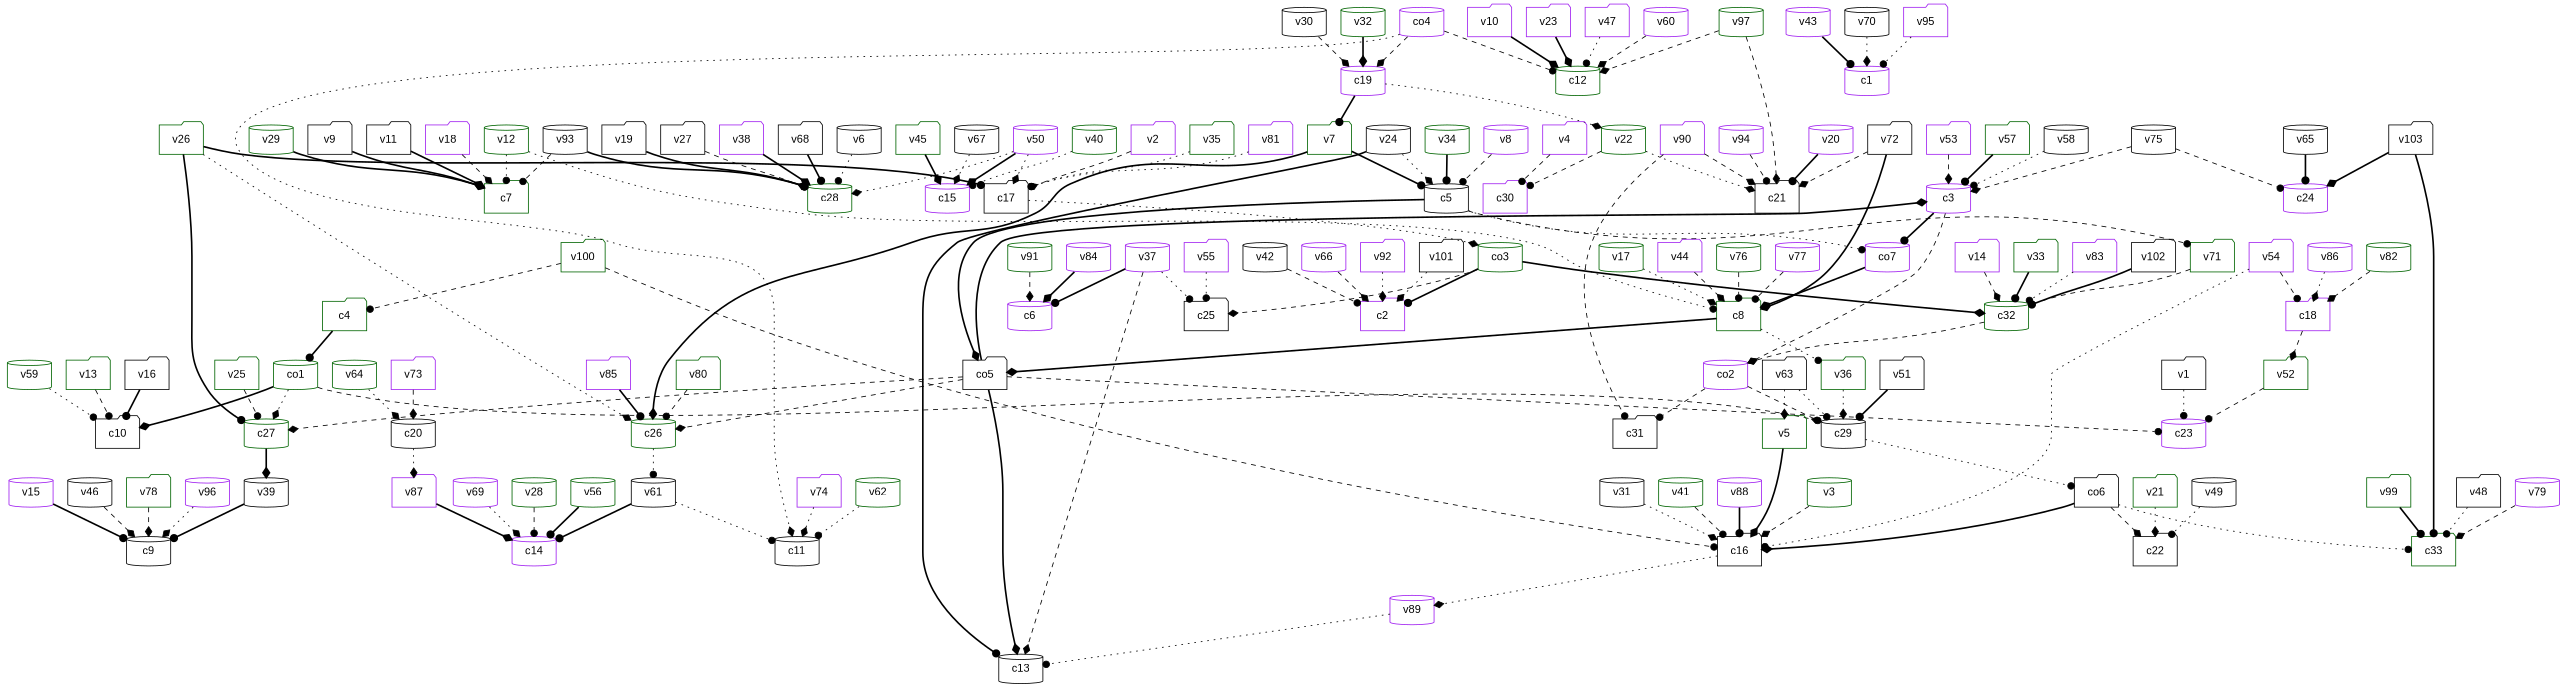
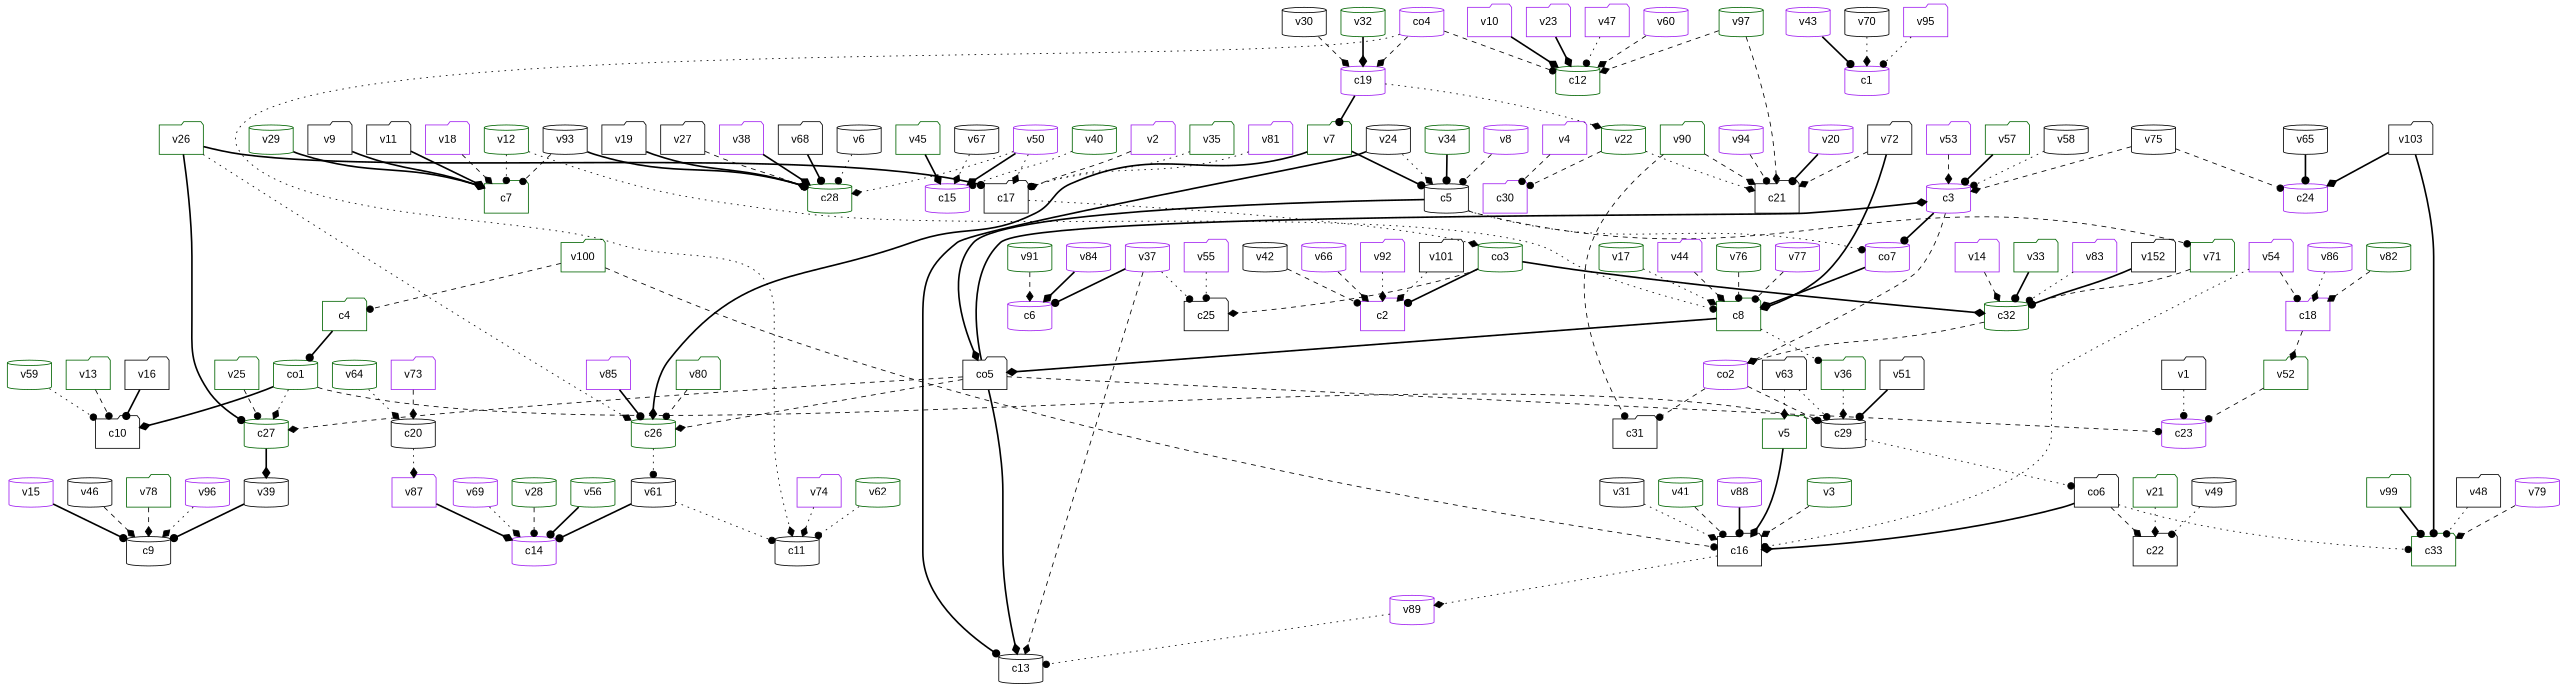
node "v90": color purple -> darkgreen
node "v102": label "v102" -> "v152"
